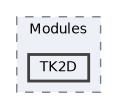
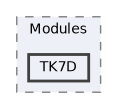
node "TK2D": label "TK2D" -> "TK7D"
